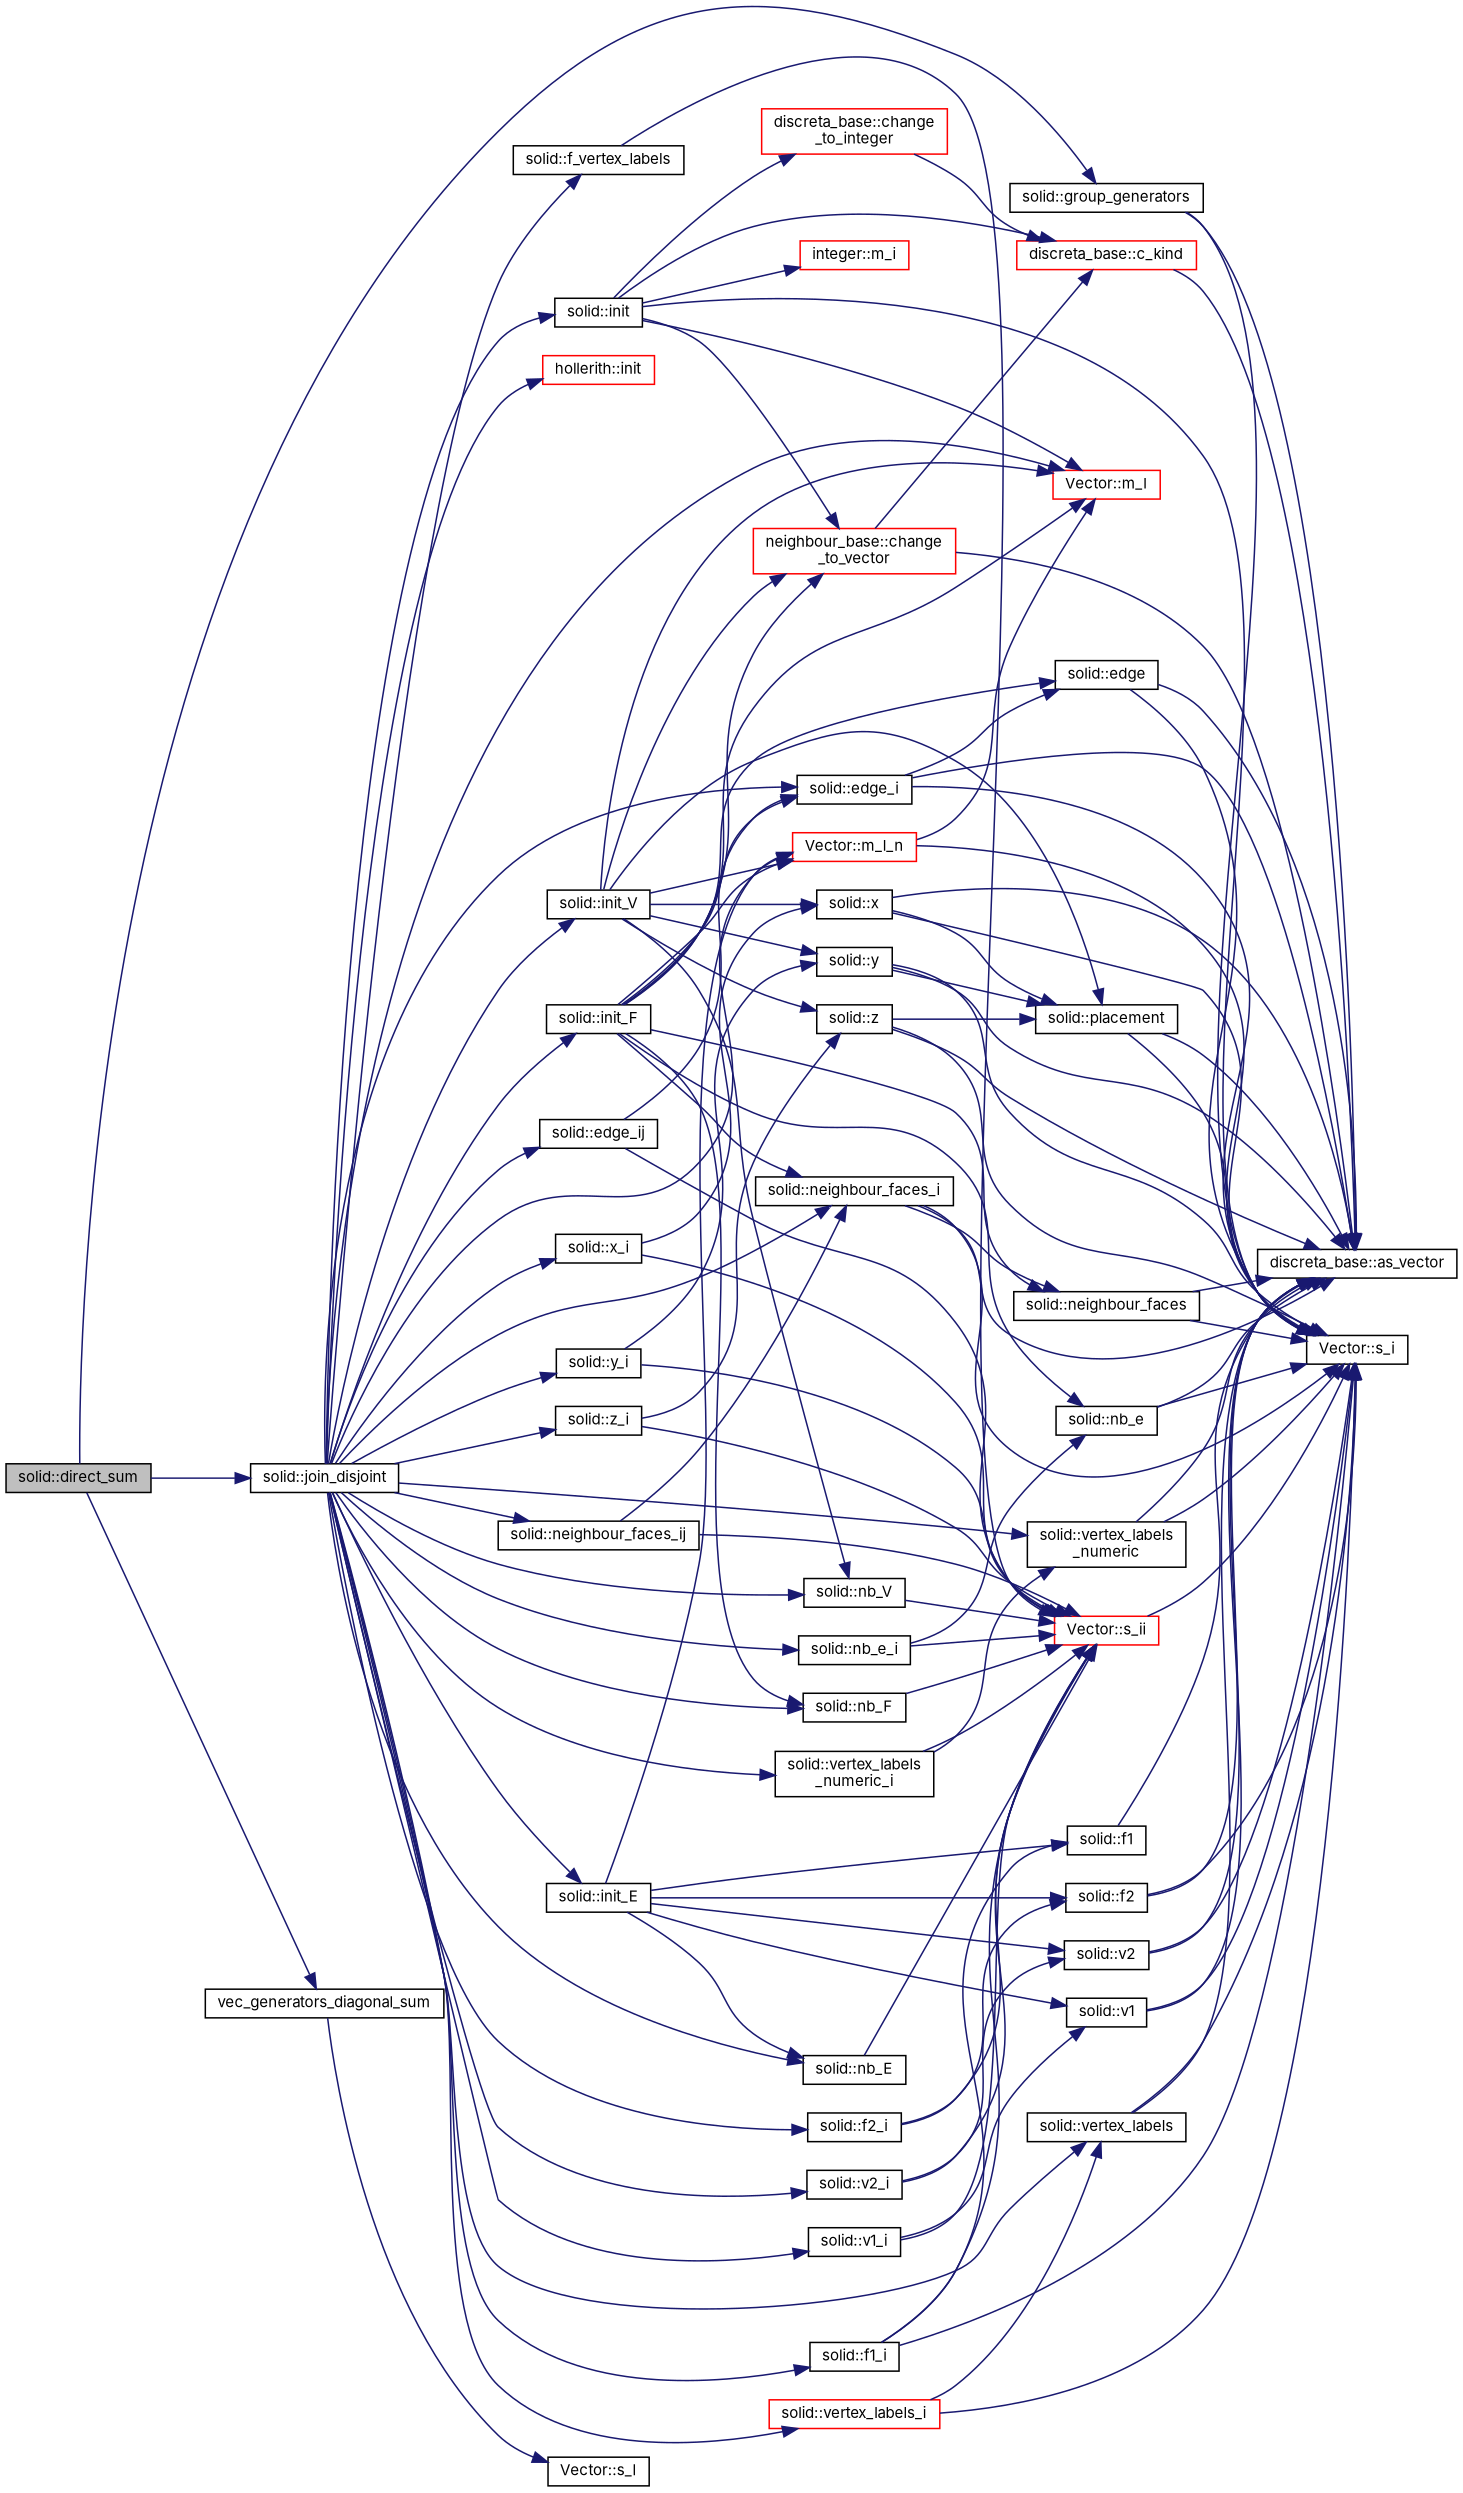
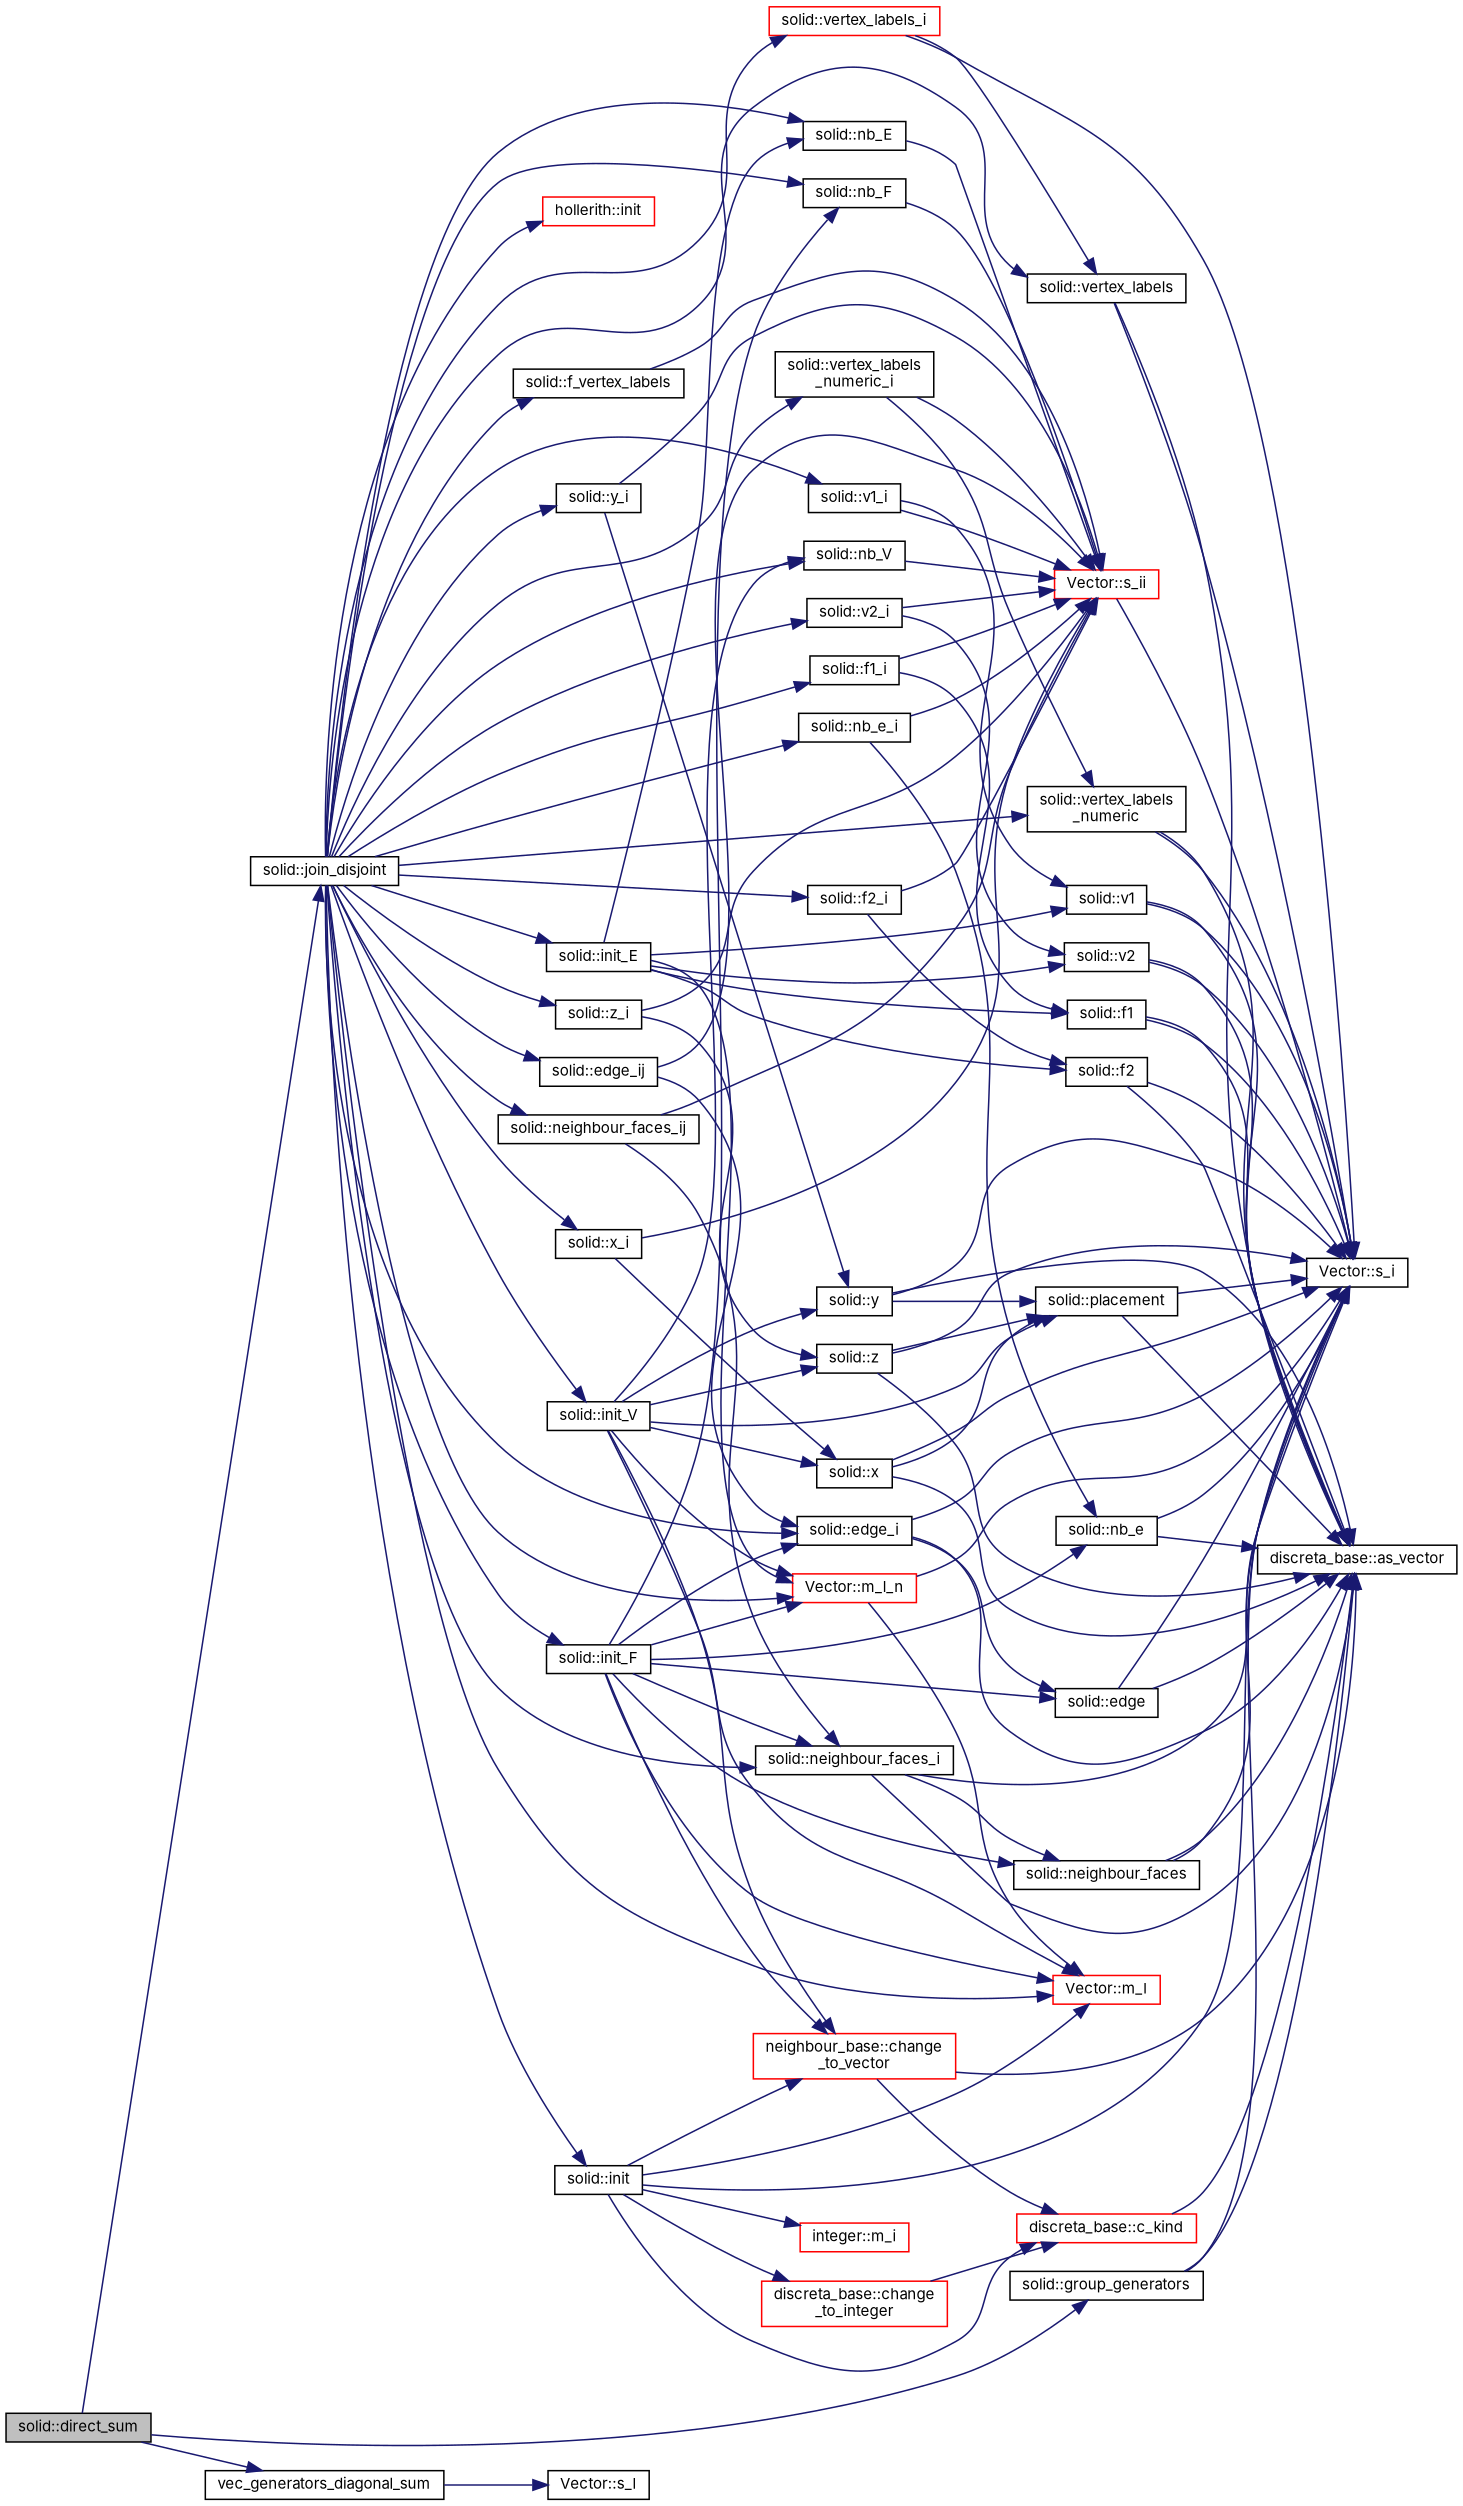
edge "solid::f1_i" -> "Vector::s_i": now "solid::f1" -> "Vector::s_i"
